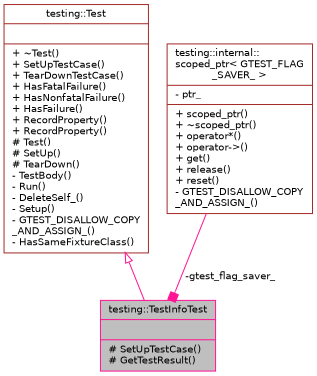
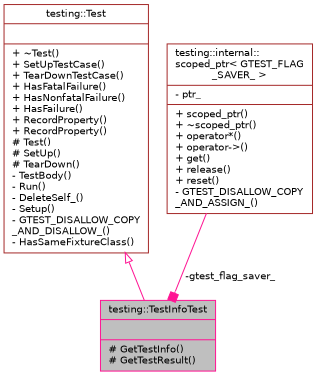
node "testing::Test": text "_AND_ASSIGN_()" -> "_AND_DISALLOW_()"
node "testing::TestInfoTest": text "# SetUpTestCase()" -> "# GetTestInfo()"
